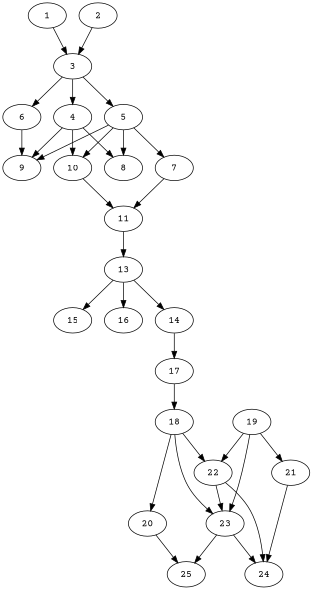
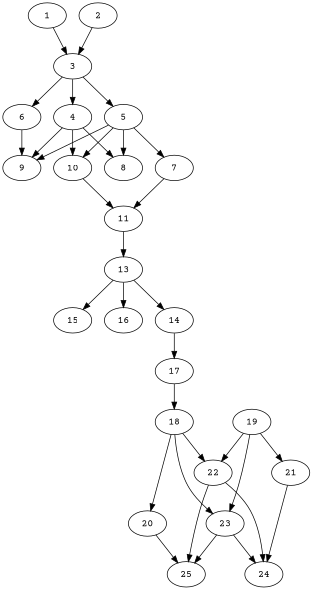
edge "22" -> "23": now "22" -> "25"
